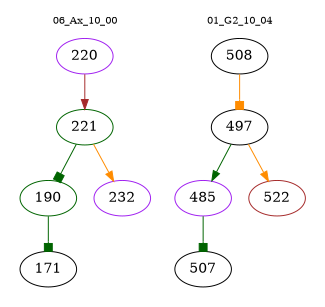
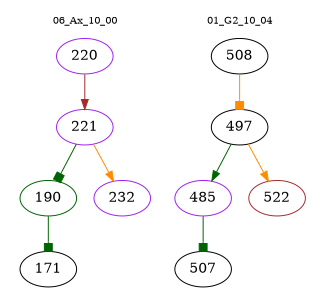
node "221": color darkgreen -> purple
